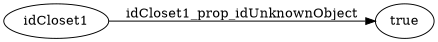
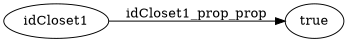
edge "idCloset1" -> "true": label "idCloset1_prop_idUnknownObject" -> "idCloset1_prop_prop"
